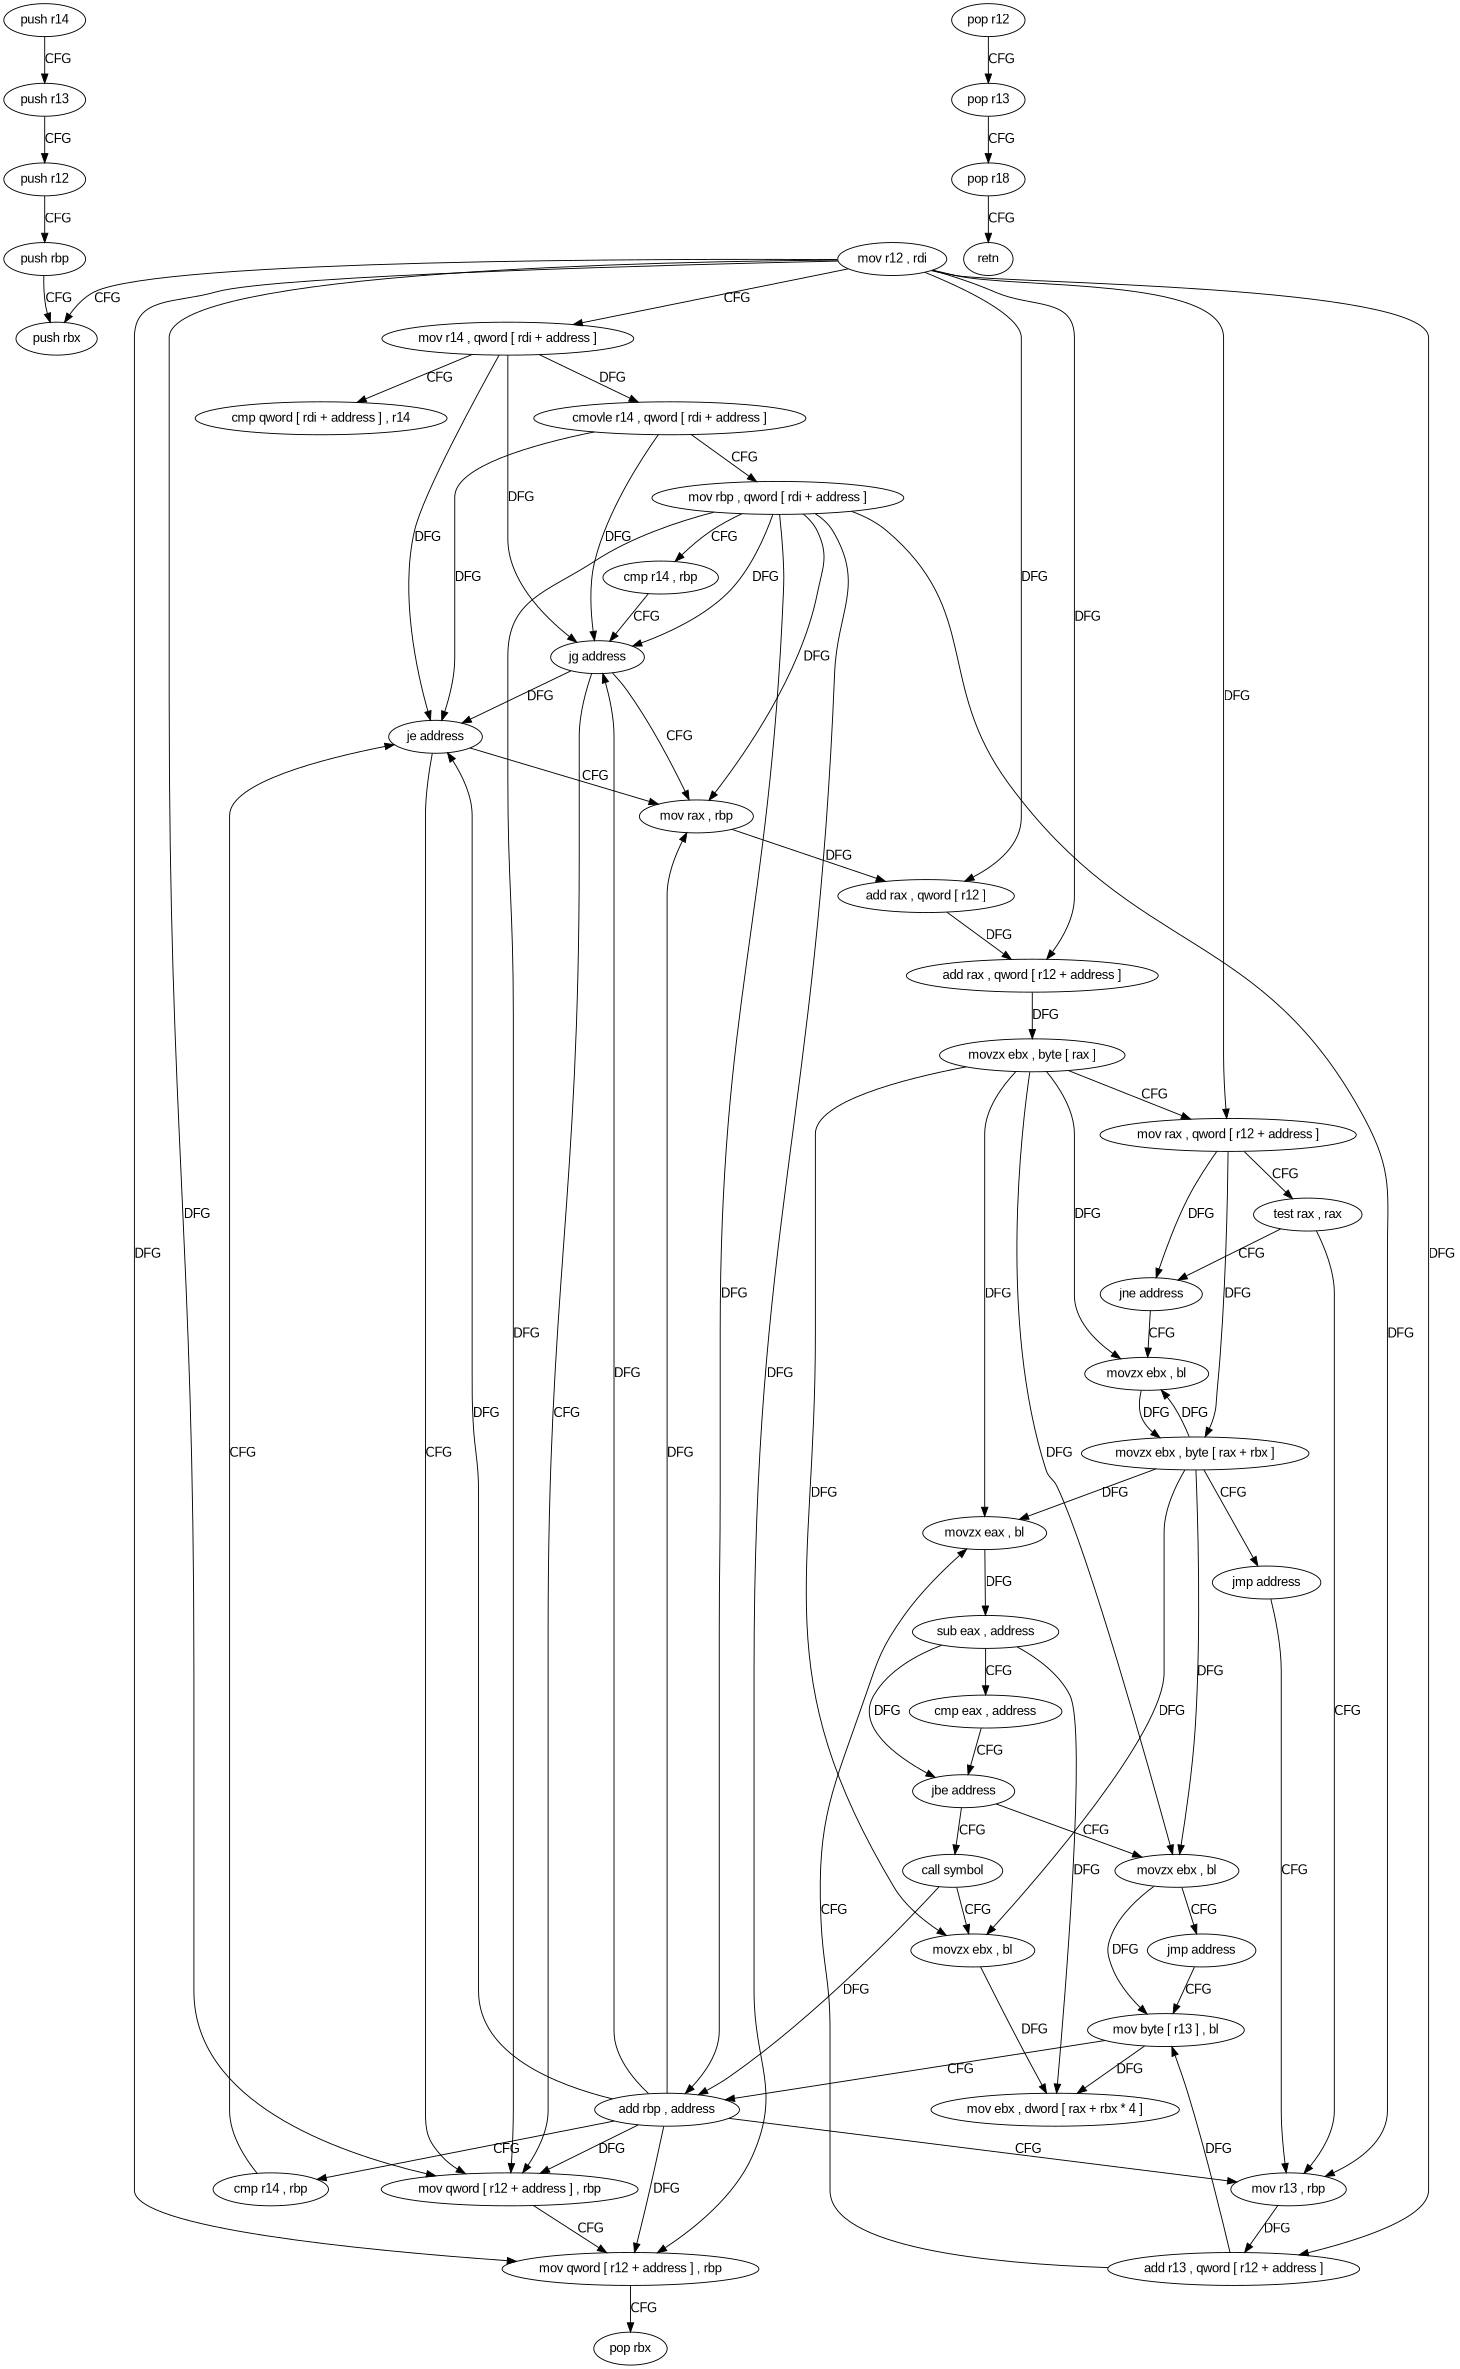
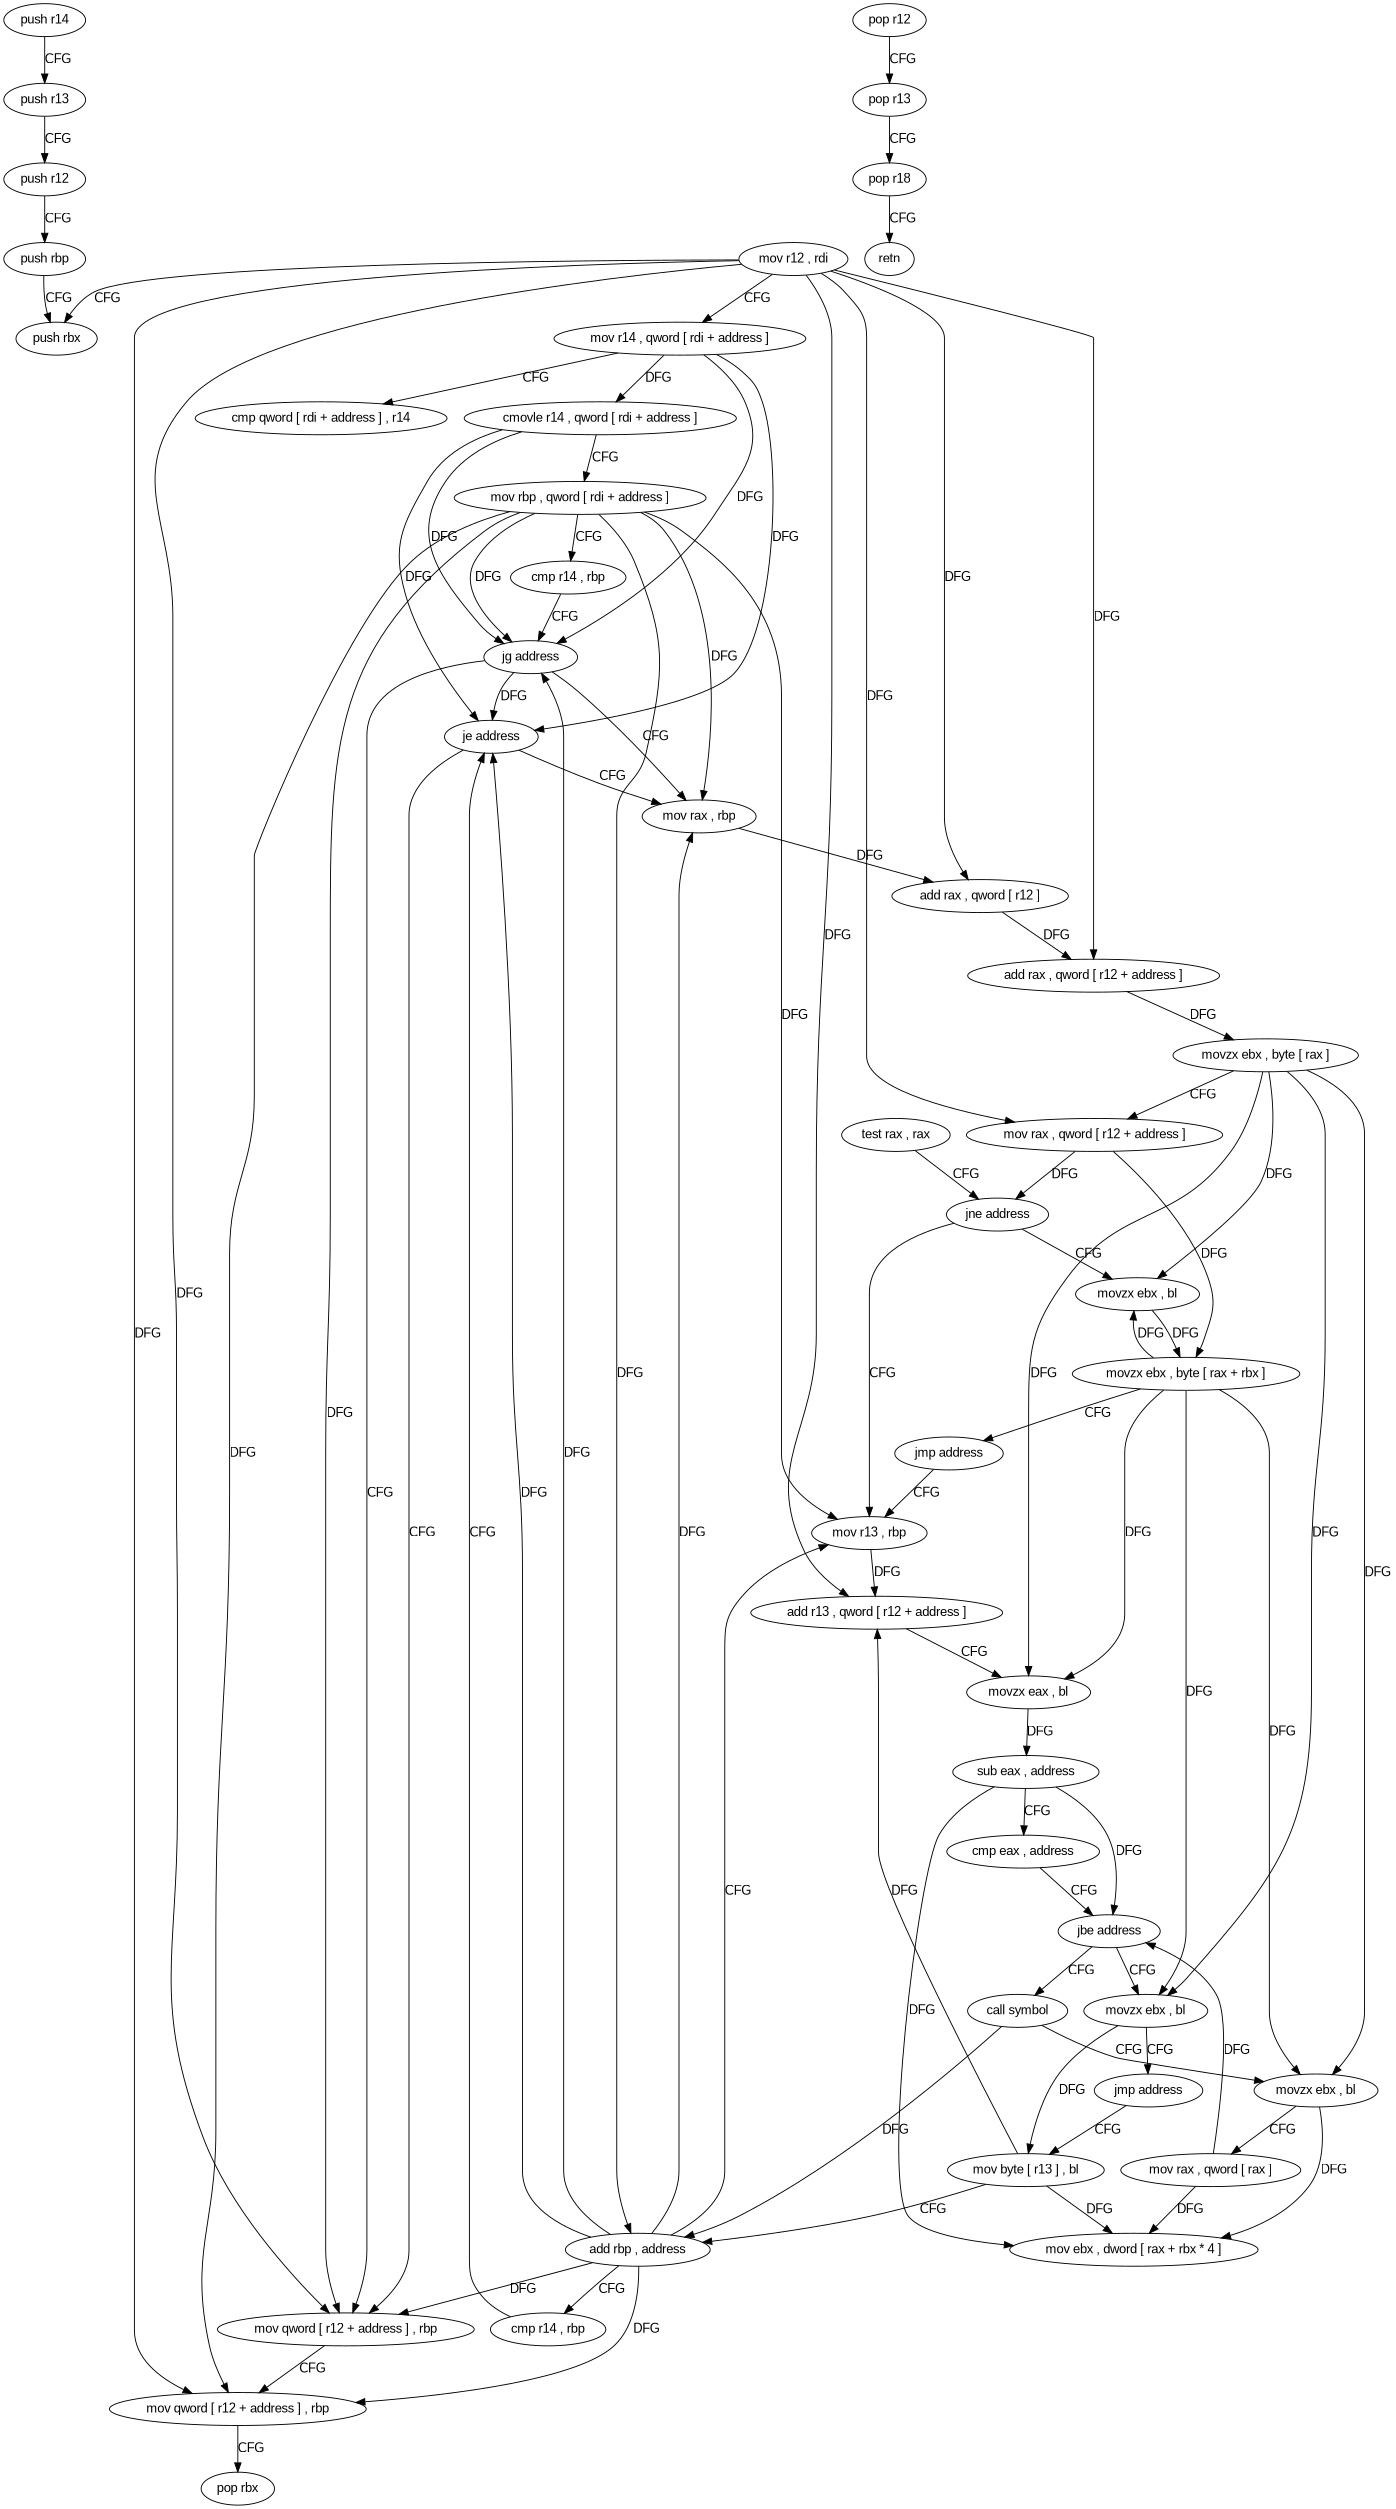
edge "mov rax , qword [ r12 + address ]" -> "test rax , rax": removed, label "CFG"
edge "test rax , rax" -> "mov r13 , rbp": now "jne address" -> "mov r13 , rbp"
edge "add r13 , qword [ r12 + address ]" -> "mov byte [ r13 ] , bl": reversed
node "mov rax , qword [ rax ]": added
